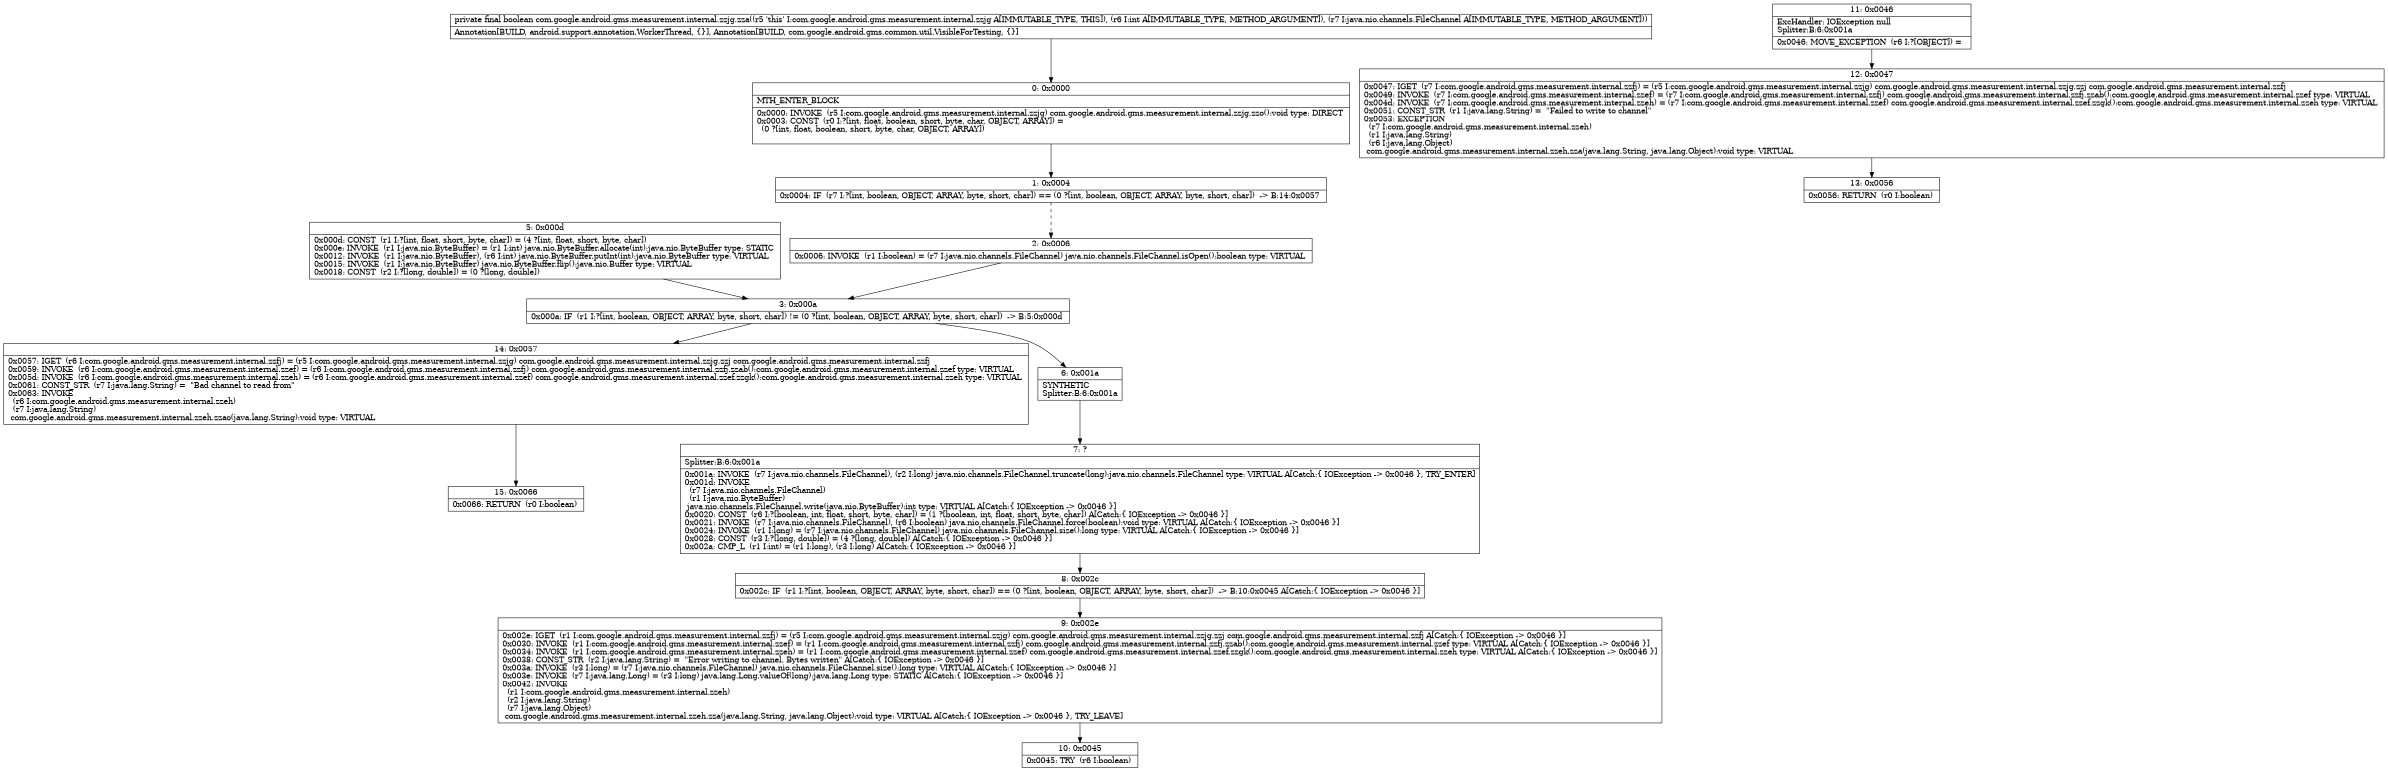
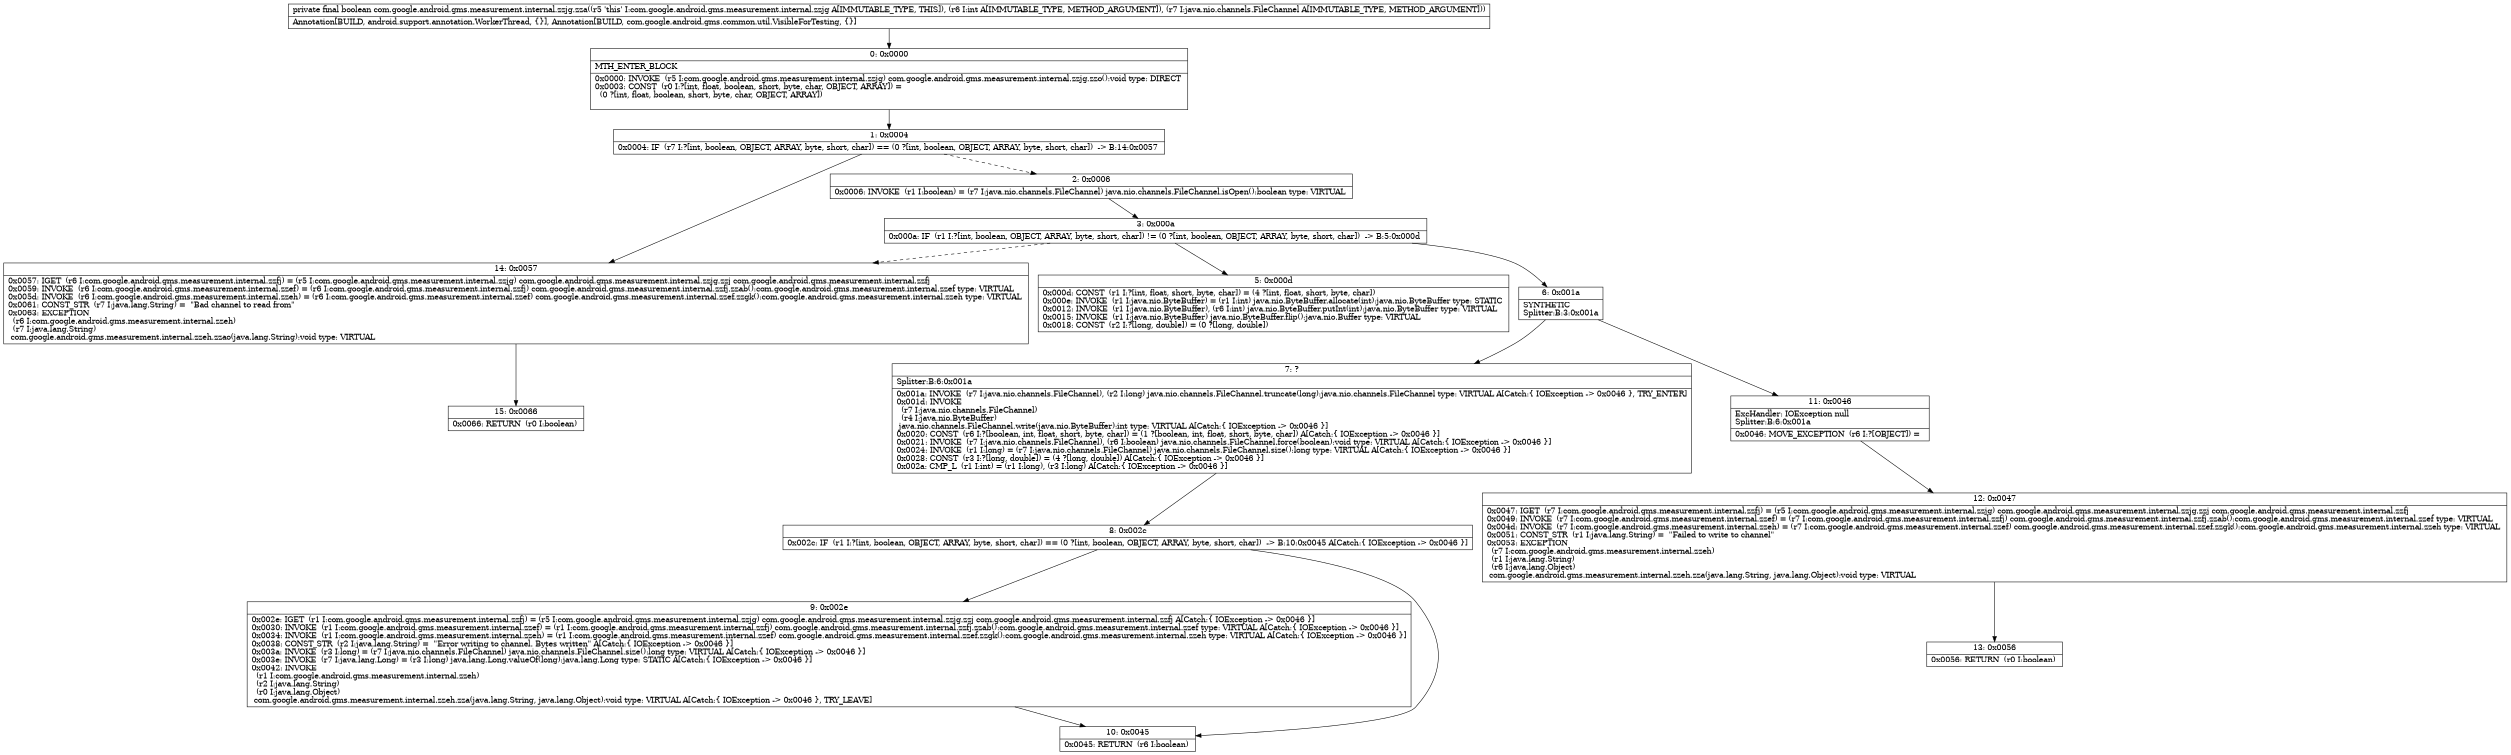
edge "1: 0x0004" -> "14: 0x0057": added
edge "5: 0x000d" -> "3: 0x000a": reversed
edge "3: 0x000a" -> "14: 0x0057": style solid -> dashed
edge "6: 0x001a" -> "11: 0x0046": added
node "14: 0x0057": text "0x0063: INVOKE" -> "0x0063: EXCEPTION"
node "6: 0x001a": text "Splitter:B:6:0x001a" -> "Splitter:B:3:0x001a"
node "7: ?": text "(r1 I:java.nio.ByteBuffer)" -> "(r4 I:java.nio.ByteBuffer)"
edge "8: 0x002c" -> "10: 0x0045": added
node "9: 0x002e": text "(r7 I:java.lang.Object)" -> "(r0 I:java.lang.Object)"
node "10: 0x0045": text "0x0045: TRY  (r6 I:boolean)" -> "0x0045: RETURN  (r6 I:boolean)"
